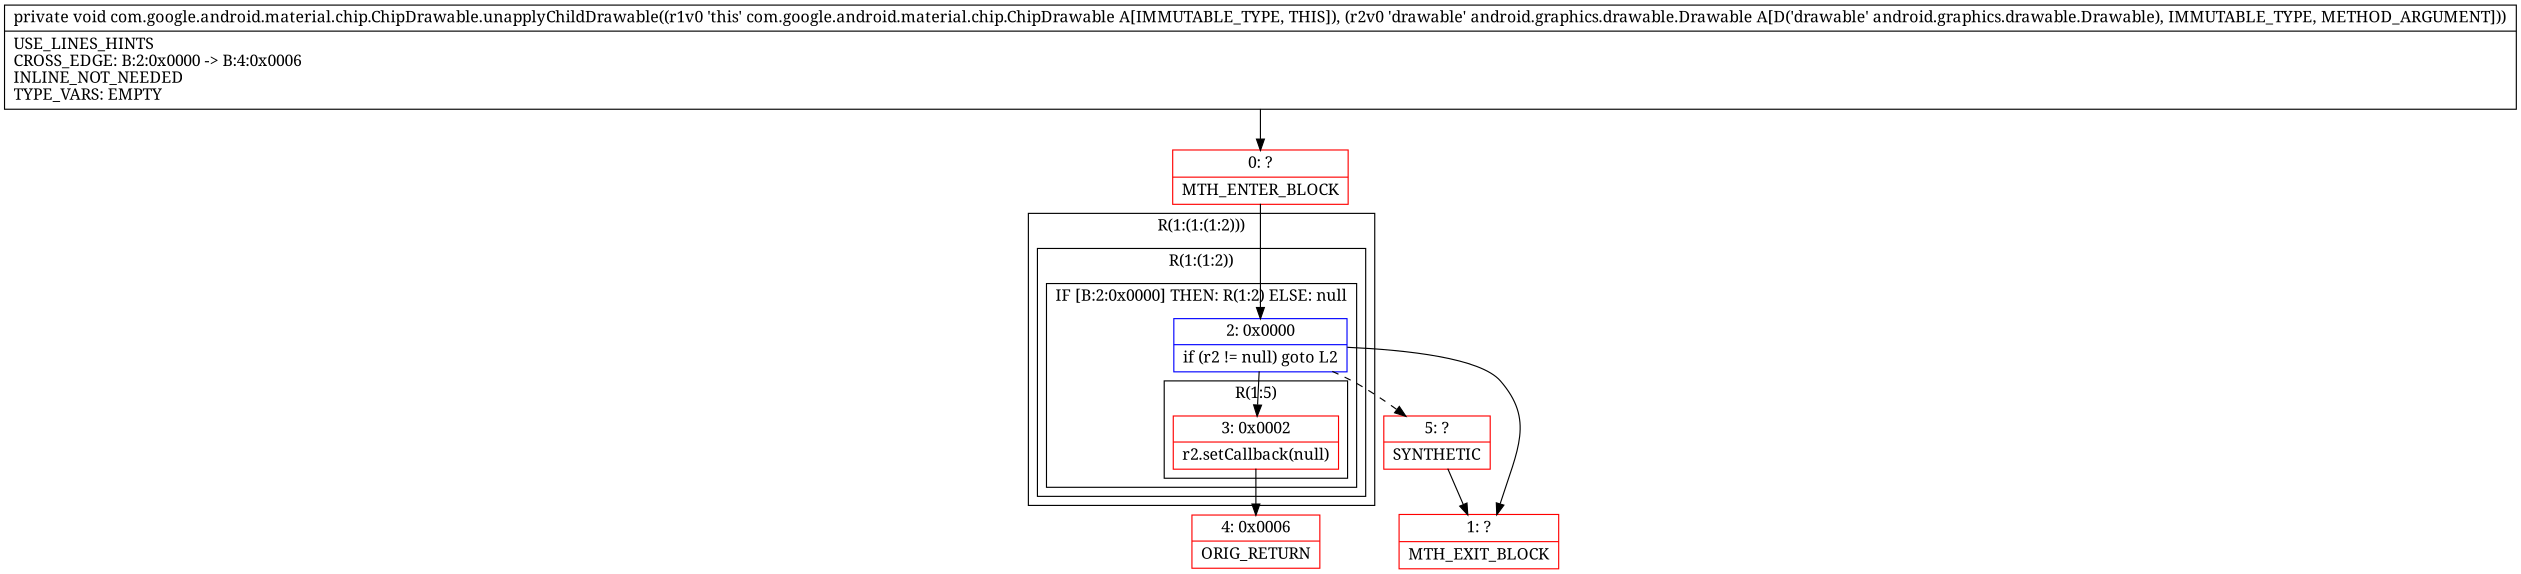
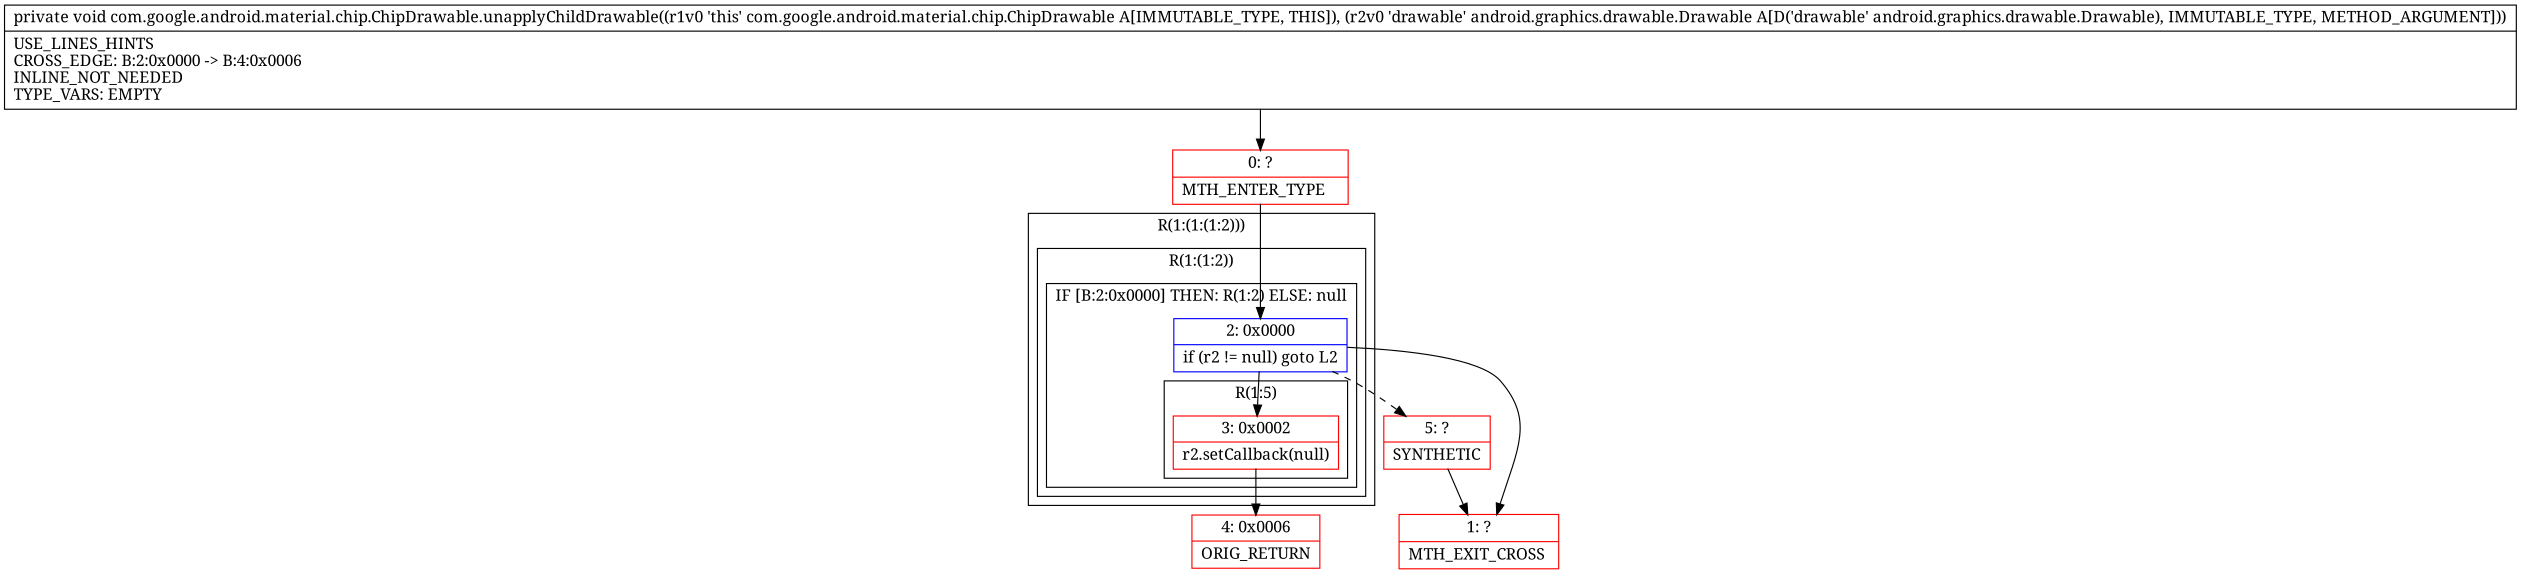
node "0: ?": text "MTH_ENTER_BLOCK" -> "MTH_ENTER_TYPE"
node "1: ?": text "MTH_EXIT_BLOCK" -> "MTH_EXIT_CROSS"
